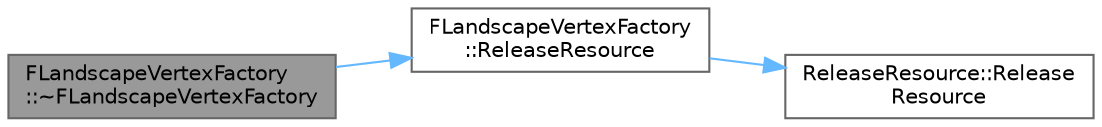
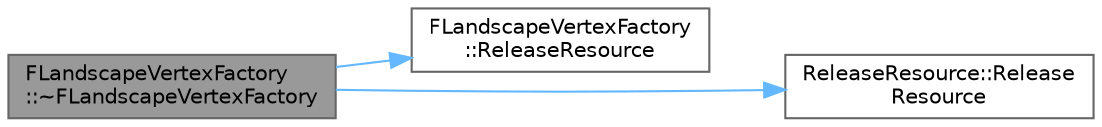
edge "FLandscapeVertexFactory ::ReleaseResource" -> "ReleaseResource::Release Resource": now "FLandscapeVertexFactory ::~FLandscapeVertexFactory" -> "ReleaseResource::Release Resource"
